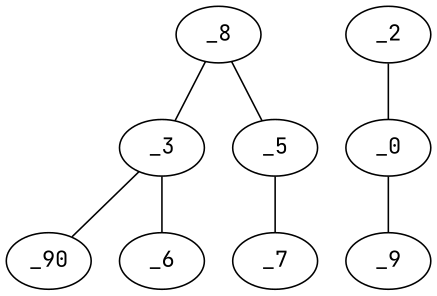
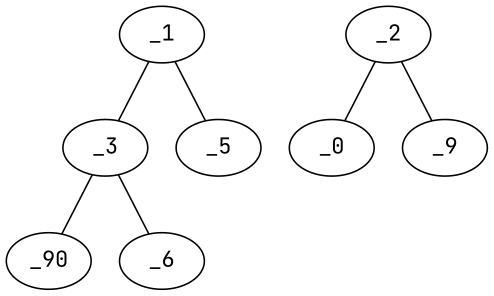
node "_8": label "_8" -> "_1"
edge "_0" -- "_9": now "_2" -- "_9"
node "_7": removed
